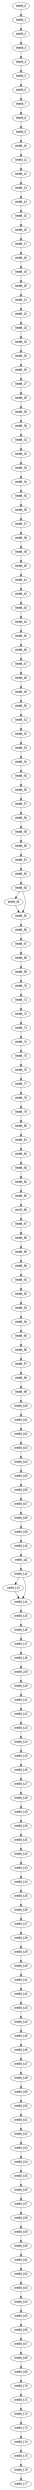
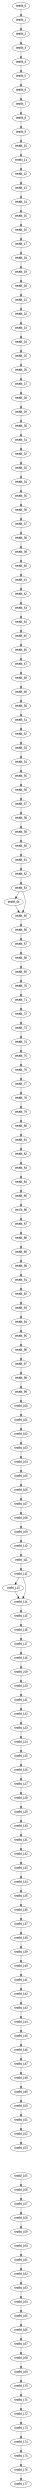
node "test94_154": removed
edge "test94_159" -> "test94_160": removed
